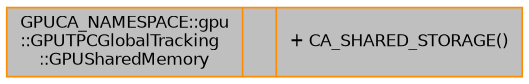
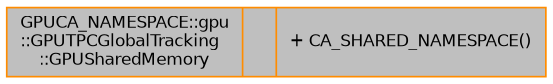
node "GPUCA_NAMESPACE::gpu": text "+ CA_SHARED_STORAGE()" -> "+ CA_SHARED_NAMESPACE()"
